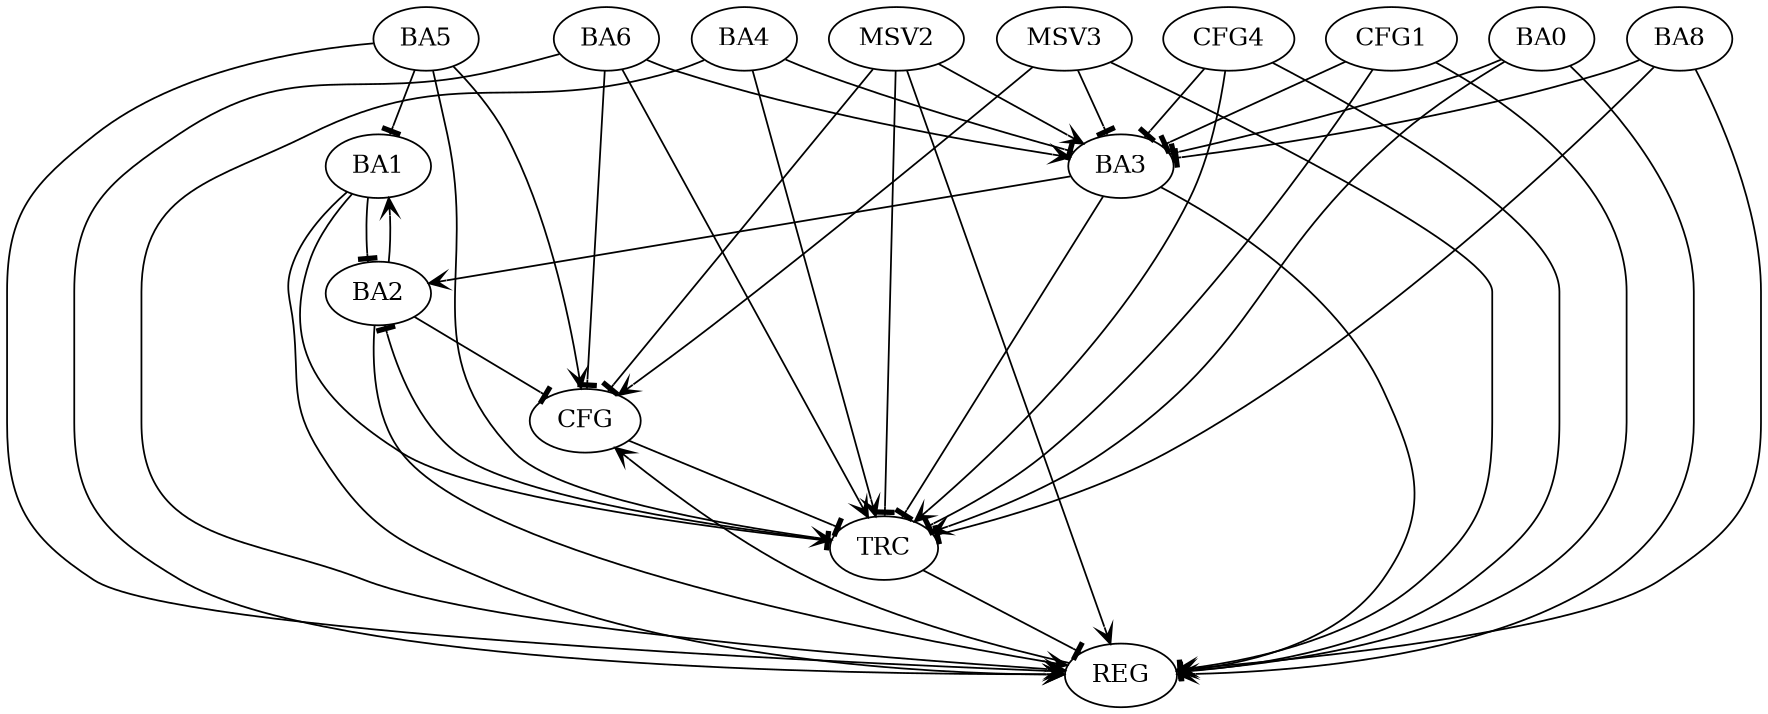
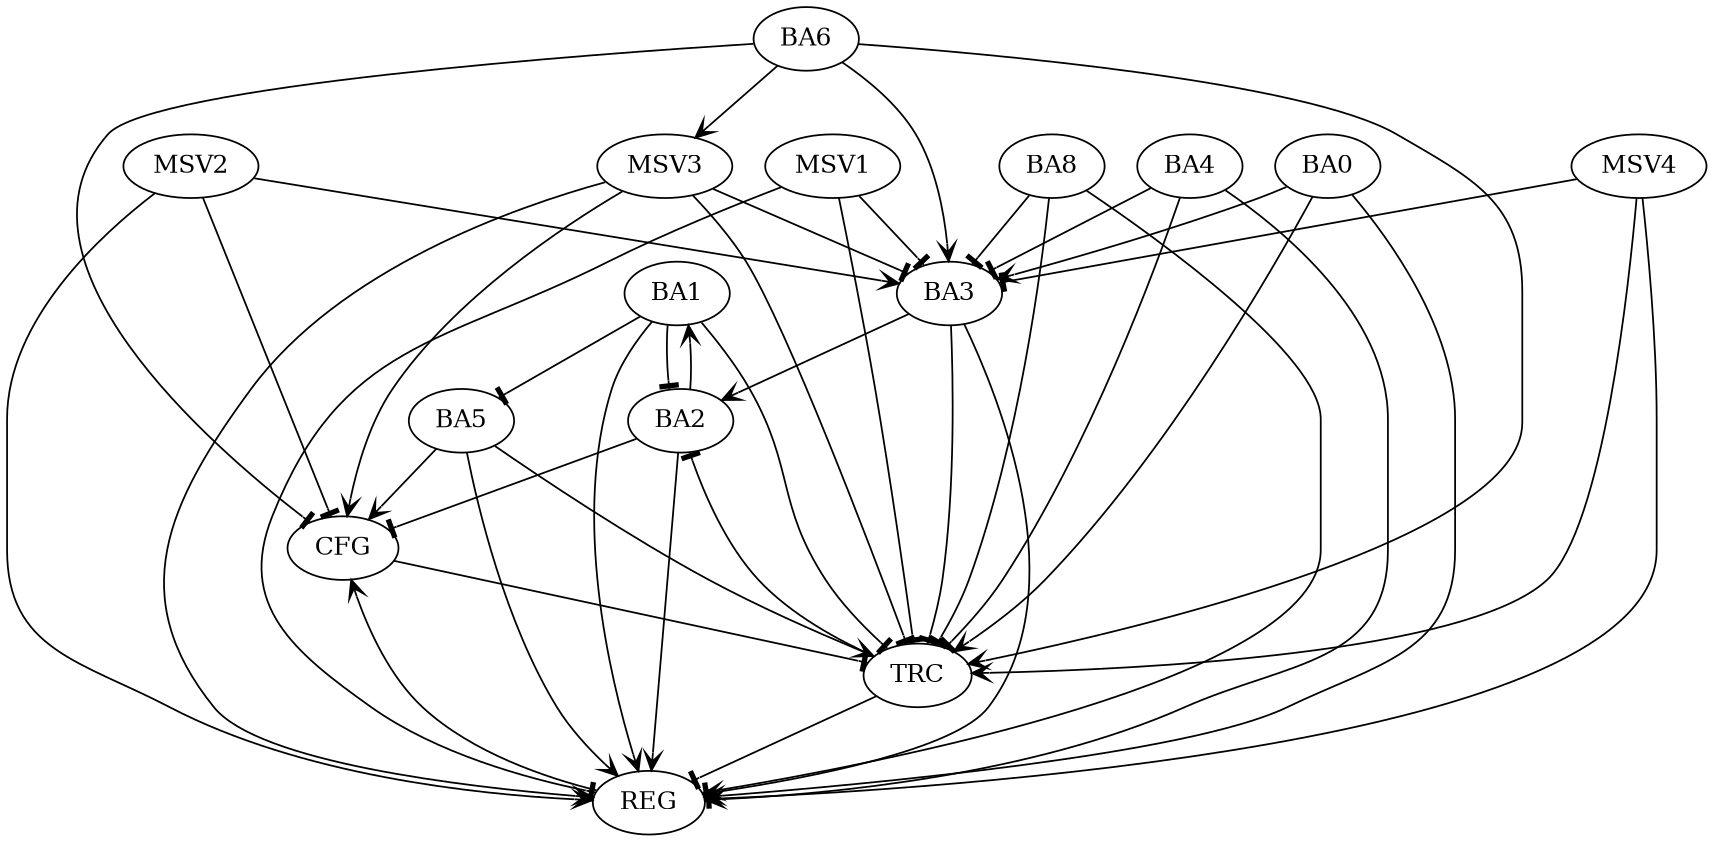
node "CFG4": label "CFG4" -> "MSV4"
node "CFG1": label "CFG1" -> "MSV1"
edge "BA5" -> "BA1": reversed
edge "BA0" -> "BA3": arrowhead tee -> vee
edge "BA4" -> "TRC": arrowhead vee -> tee
edge "MSV2" -> "TRC": now "MSV3" -> "TRC"
edge "BA6" -> "REG": now "BA6" -> "MSV3"
